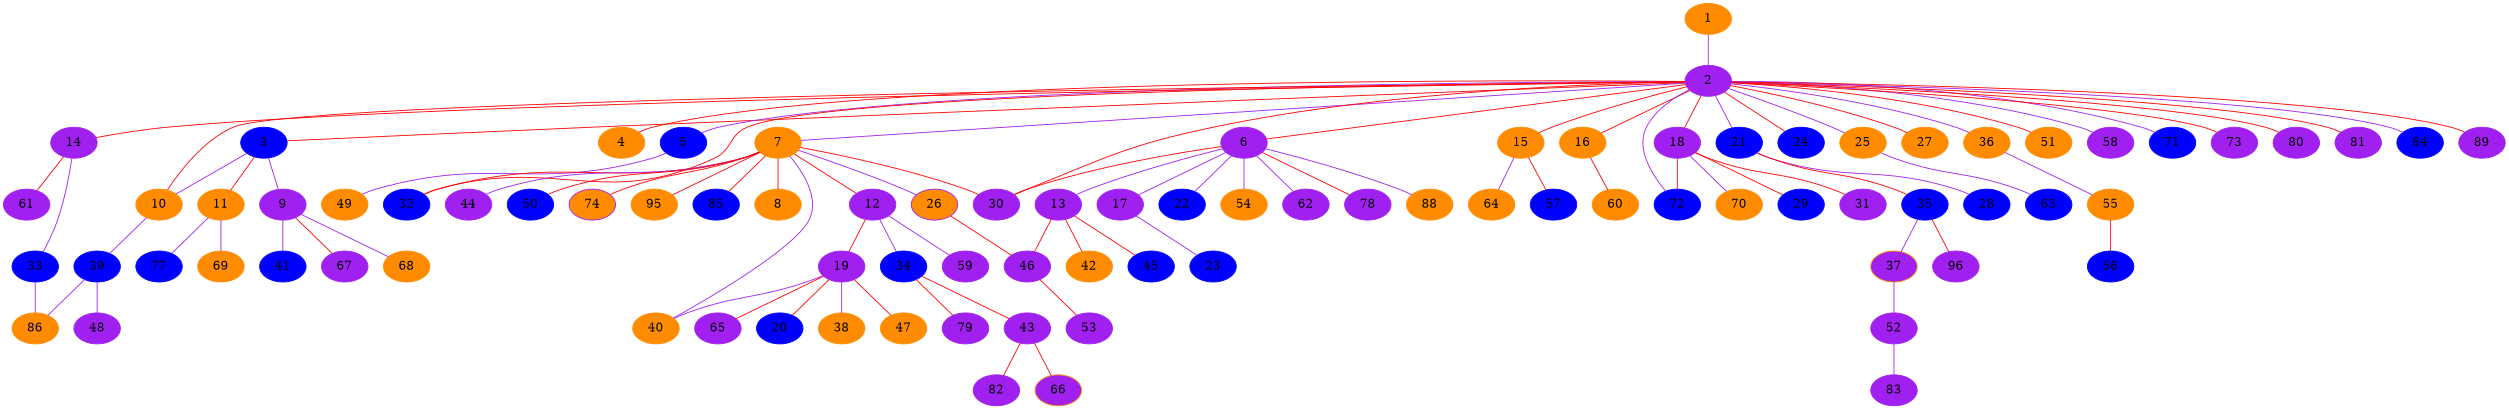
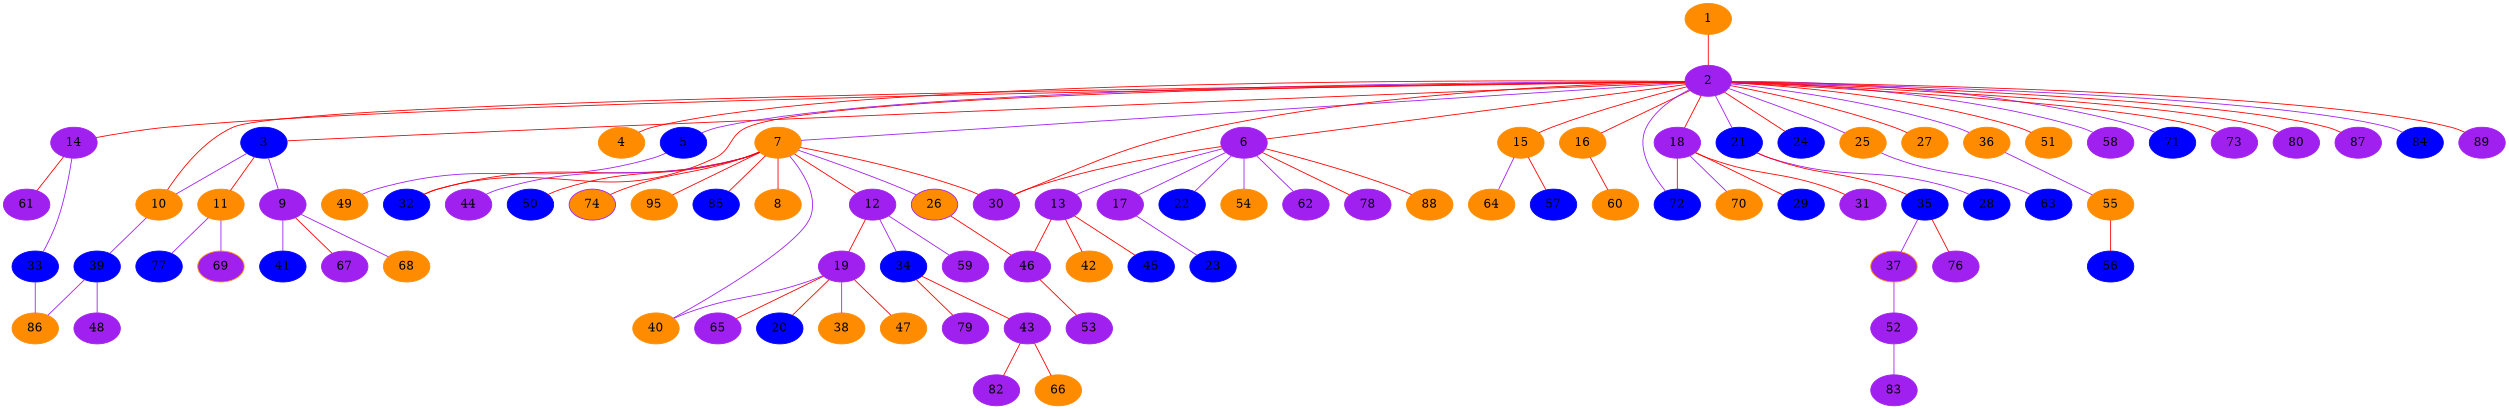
edge "1" -- "2": color purple -> red
node "81": label "81" -> "87"
edge "6" -- "88": color purple -> red
node "69": fillcolor darkorange -> purple
node "96": label "96" -> "76"
node "66": fillcolor purple -> darkorange
